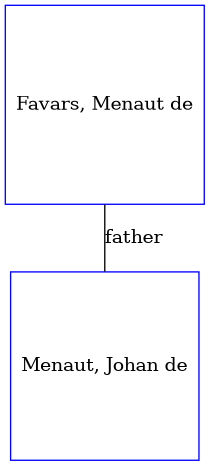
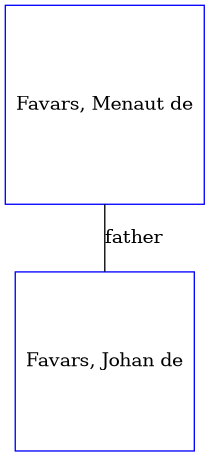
node "Menaut, Johan de": label "Menaut, Johan de" -> "Favars, Johan de"
